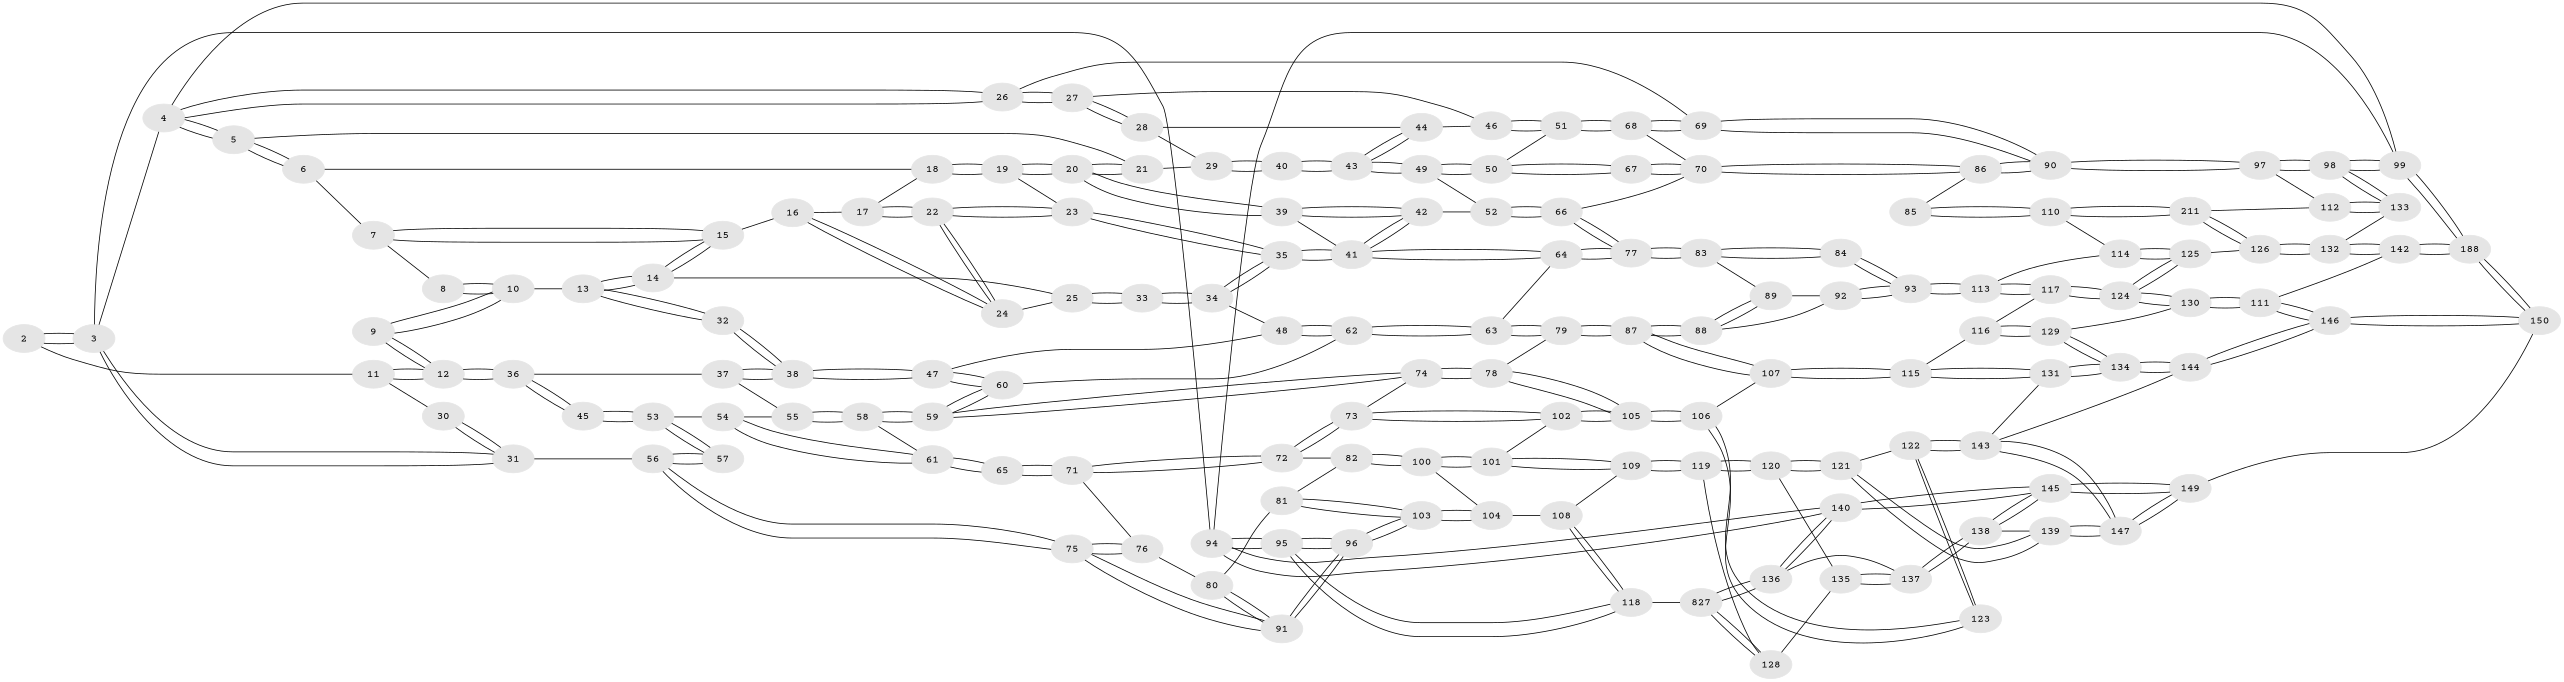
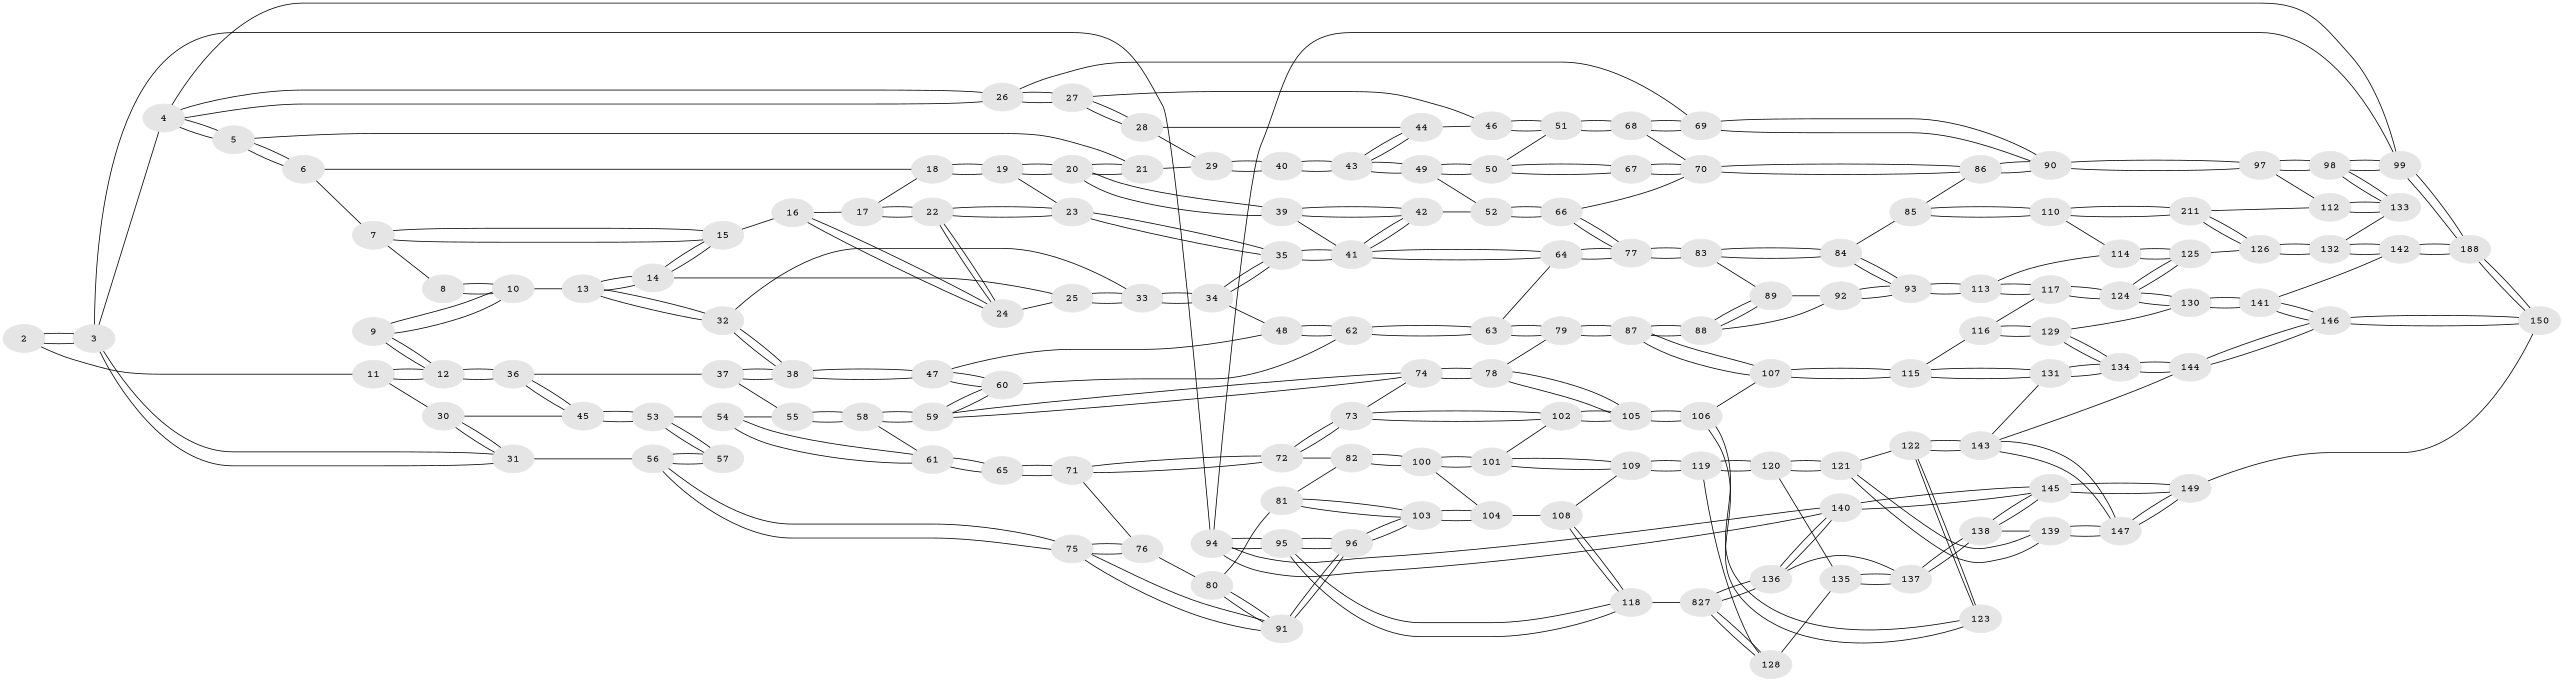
edge "85" -- "84": added
edge "33" -- "32": added
node "111": label "111" -> "141"
edge "30" -- "45": added
